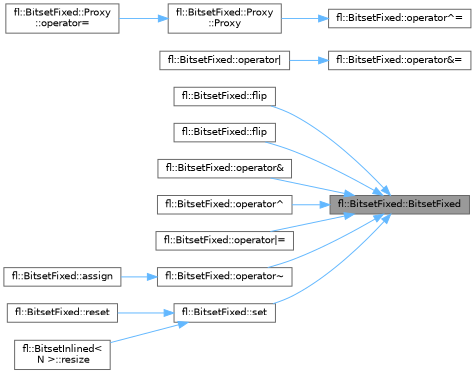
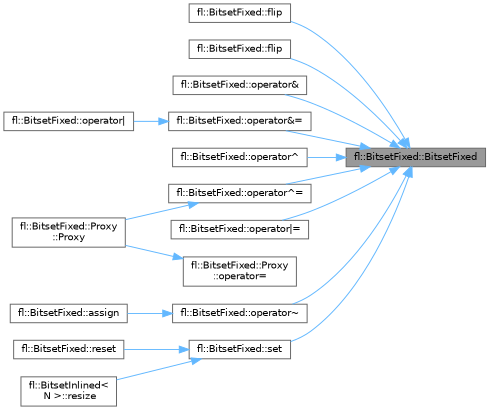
edge "fl::BitsetFixed::Proxy ::operator=" -> "fl::BitsetFixed::Proxy ::Proxy": reversed
edge "fl::BitsetFixed::operator&=" -> "fl::BitsetFixed::BitsetFixed": added
edge "fl::BitsetFixed::operator^=" -> "fl::BitsetFixed::BitsetFixed": added
